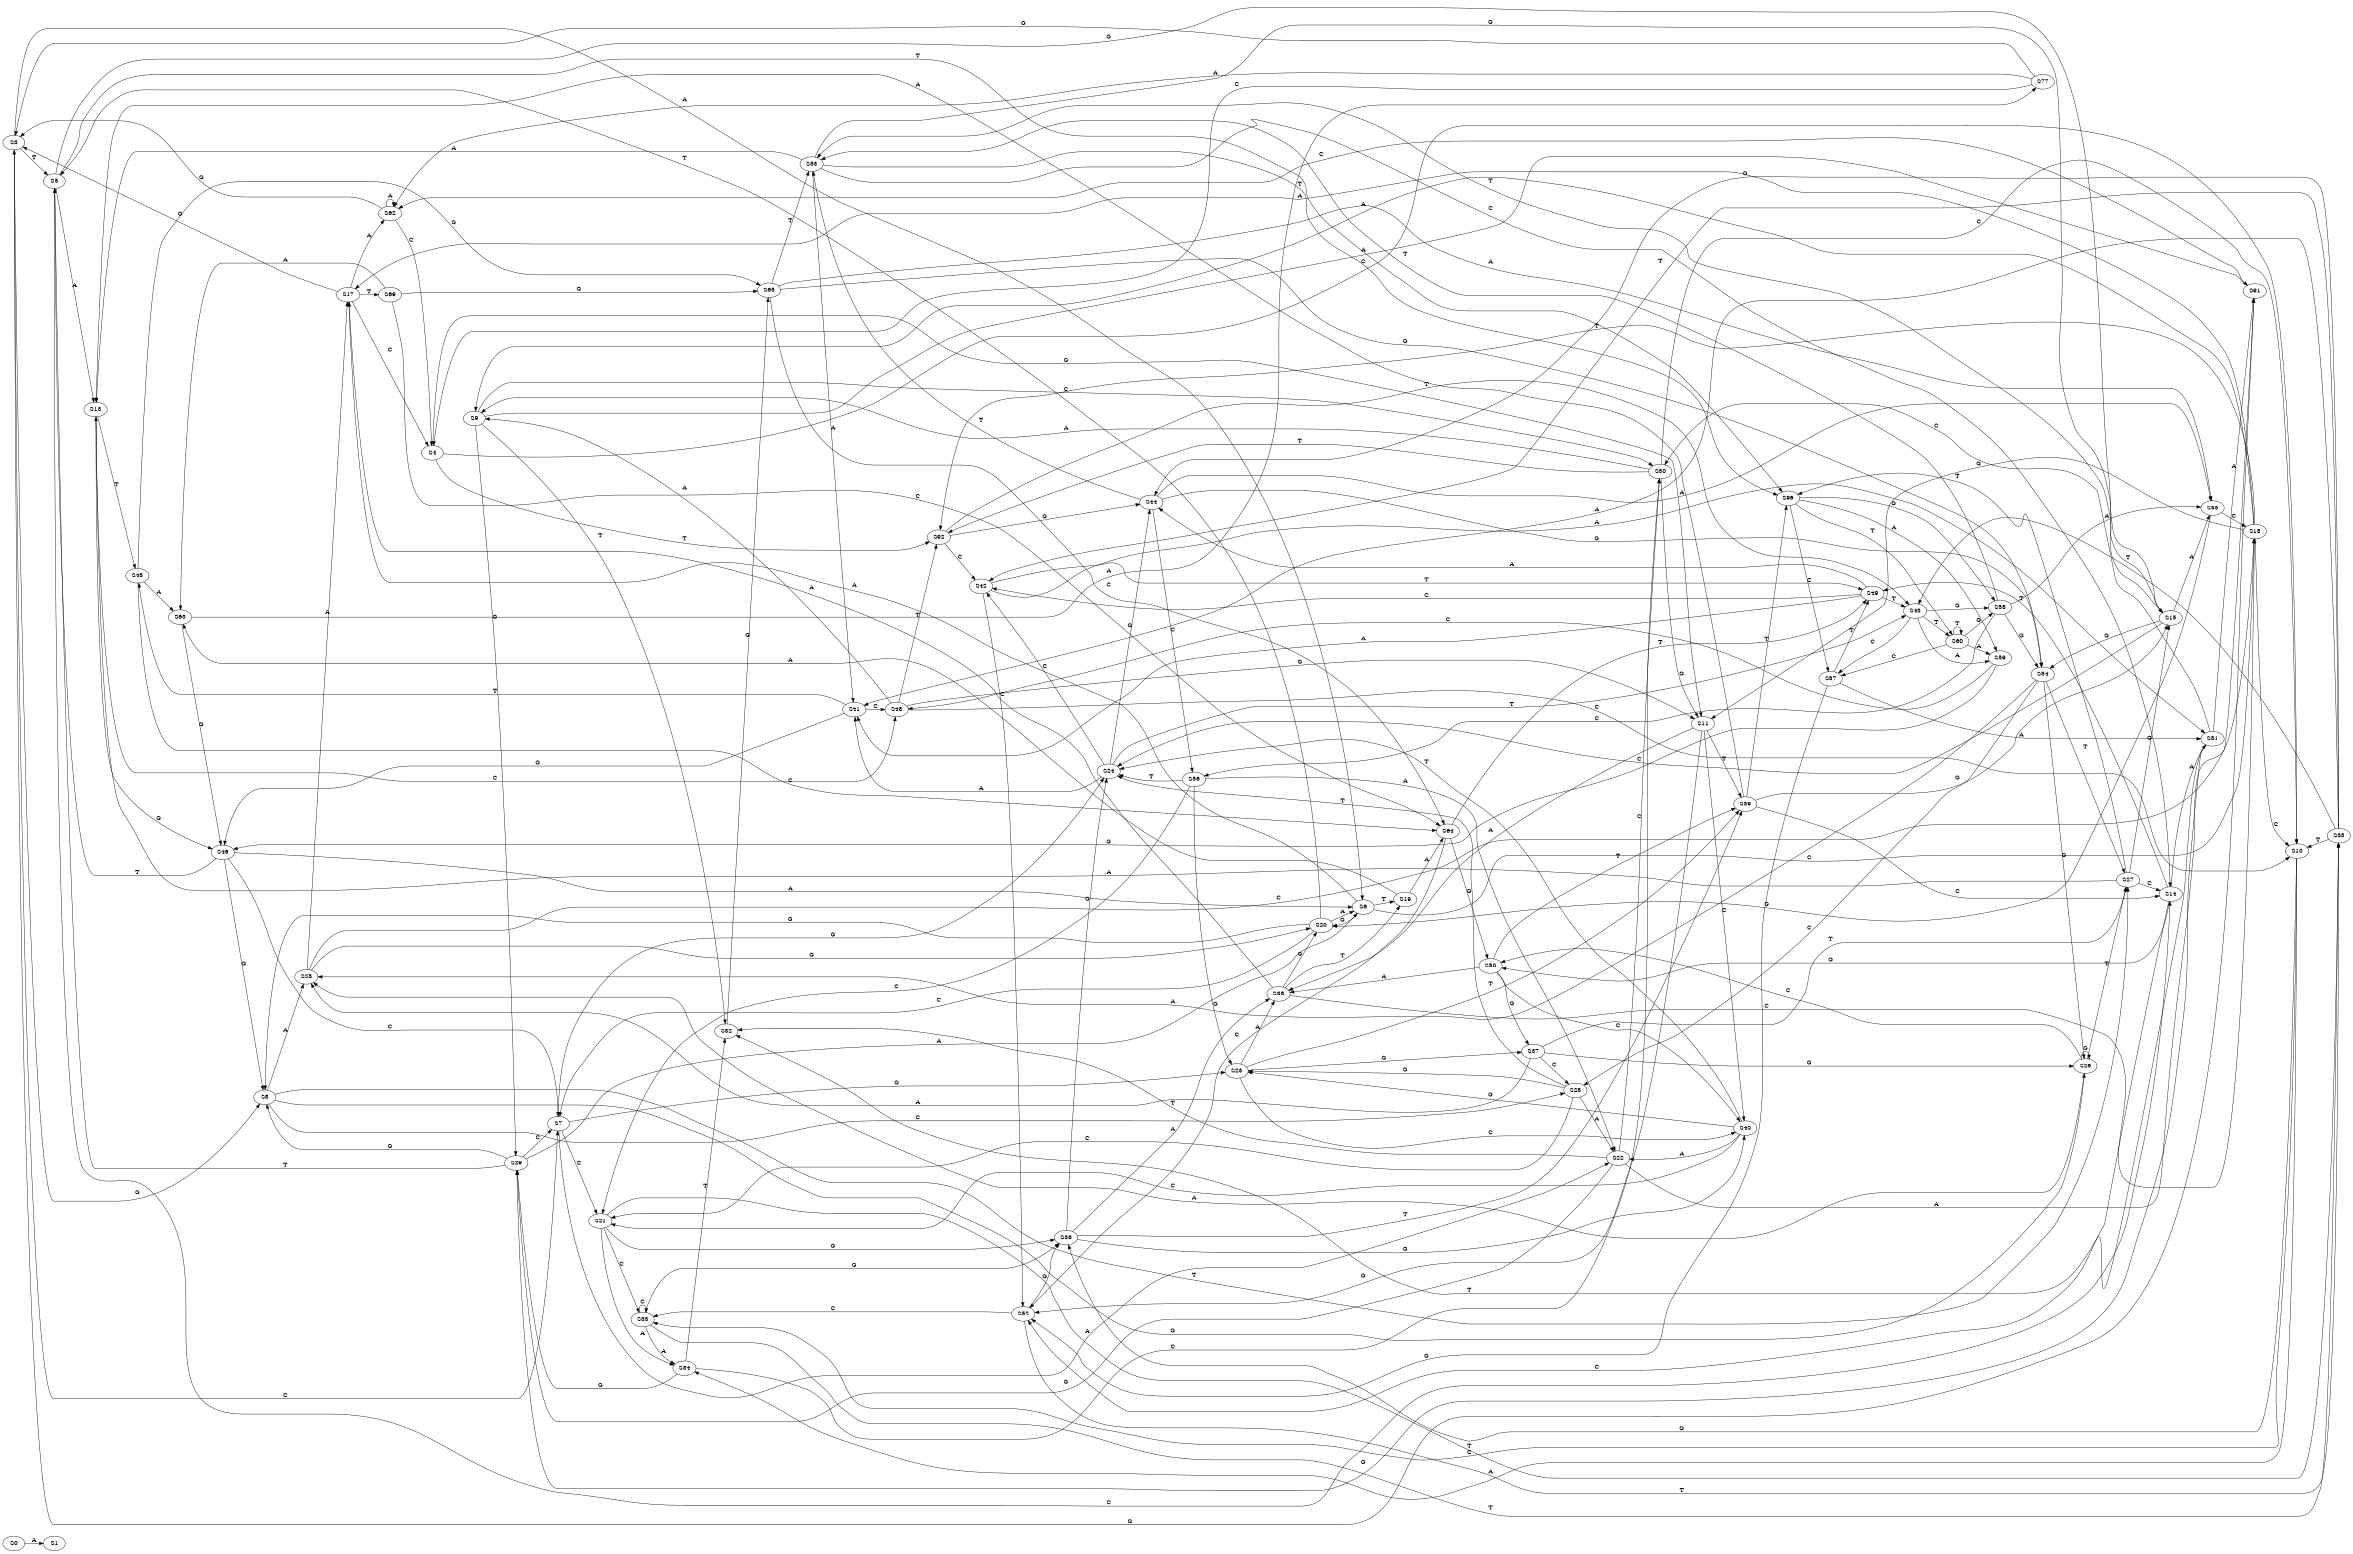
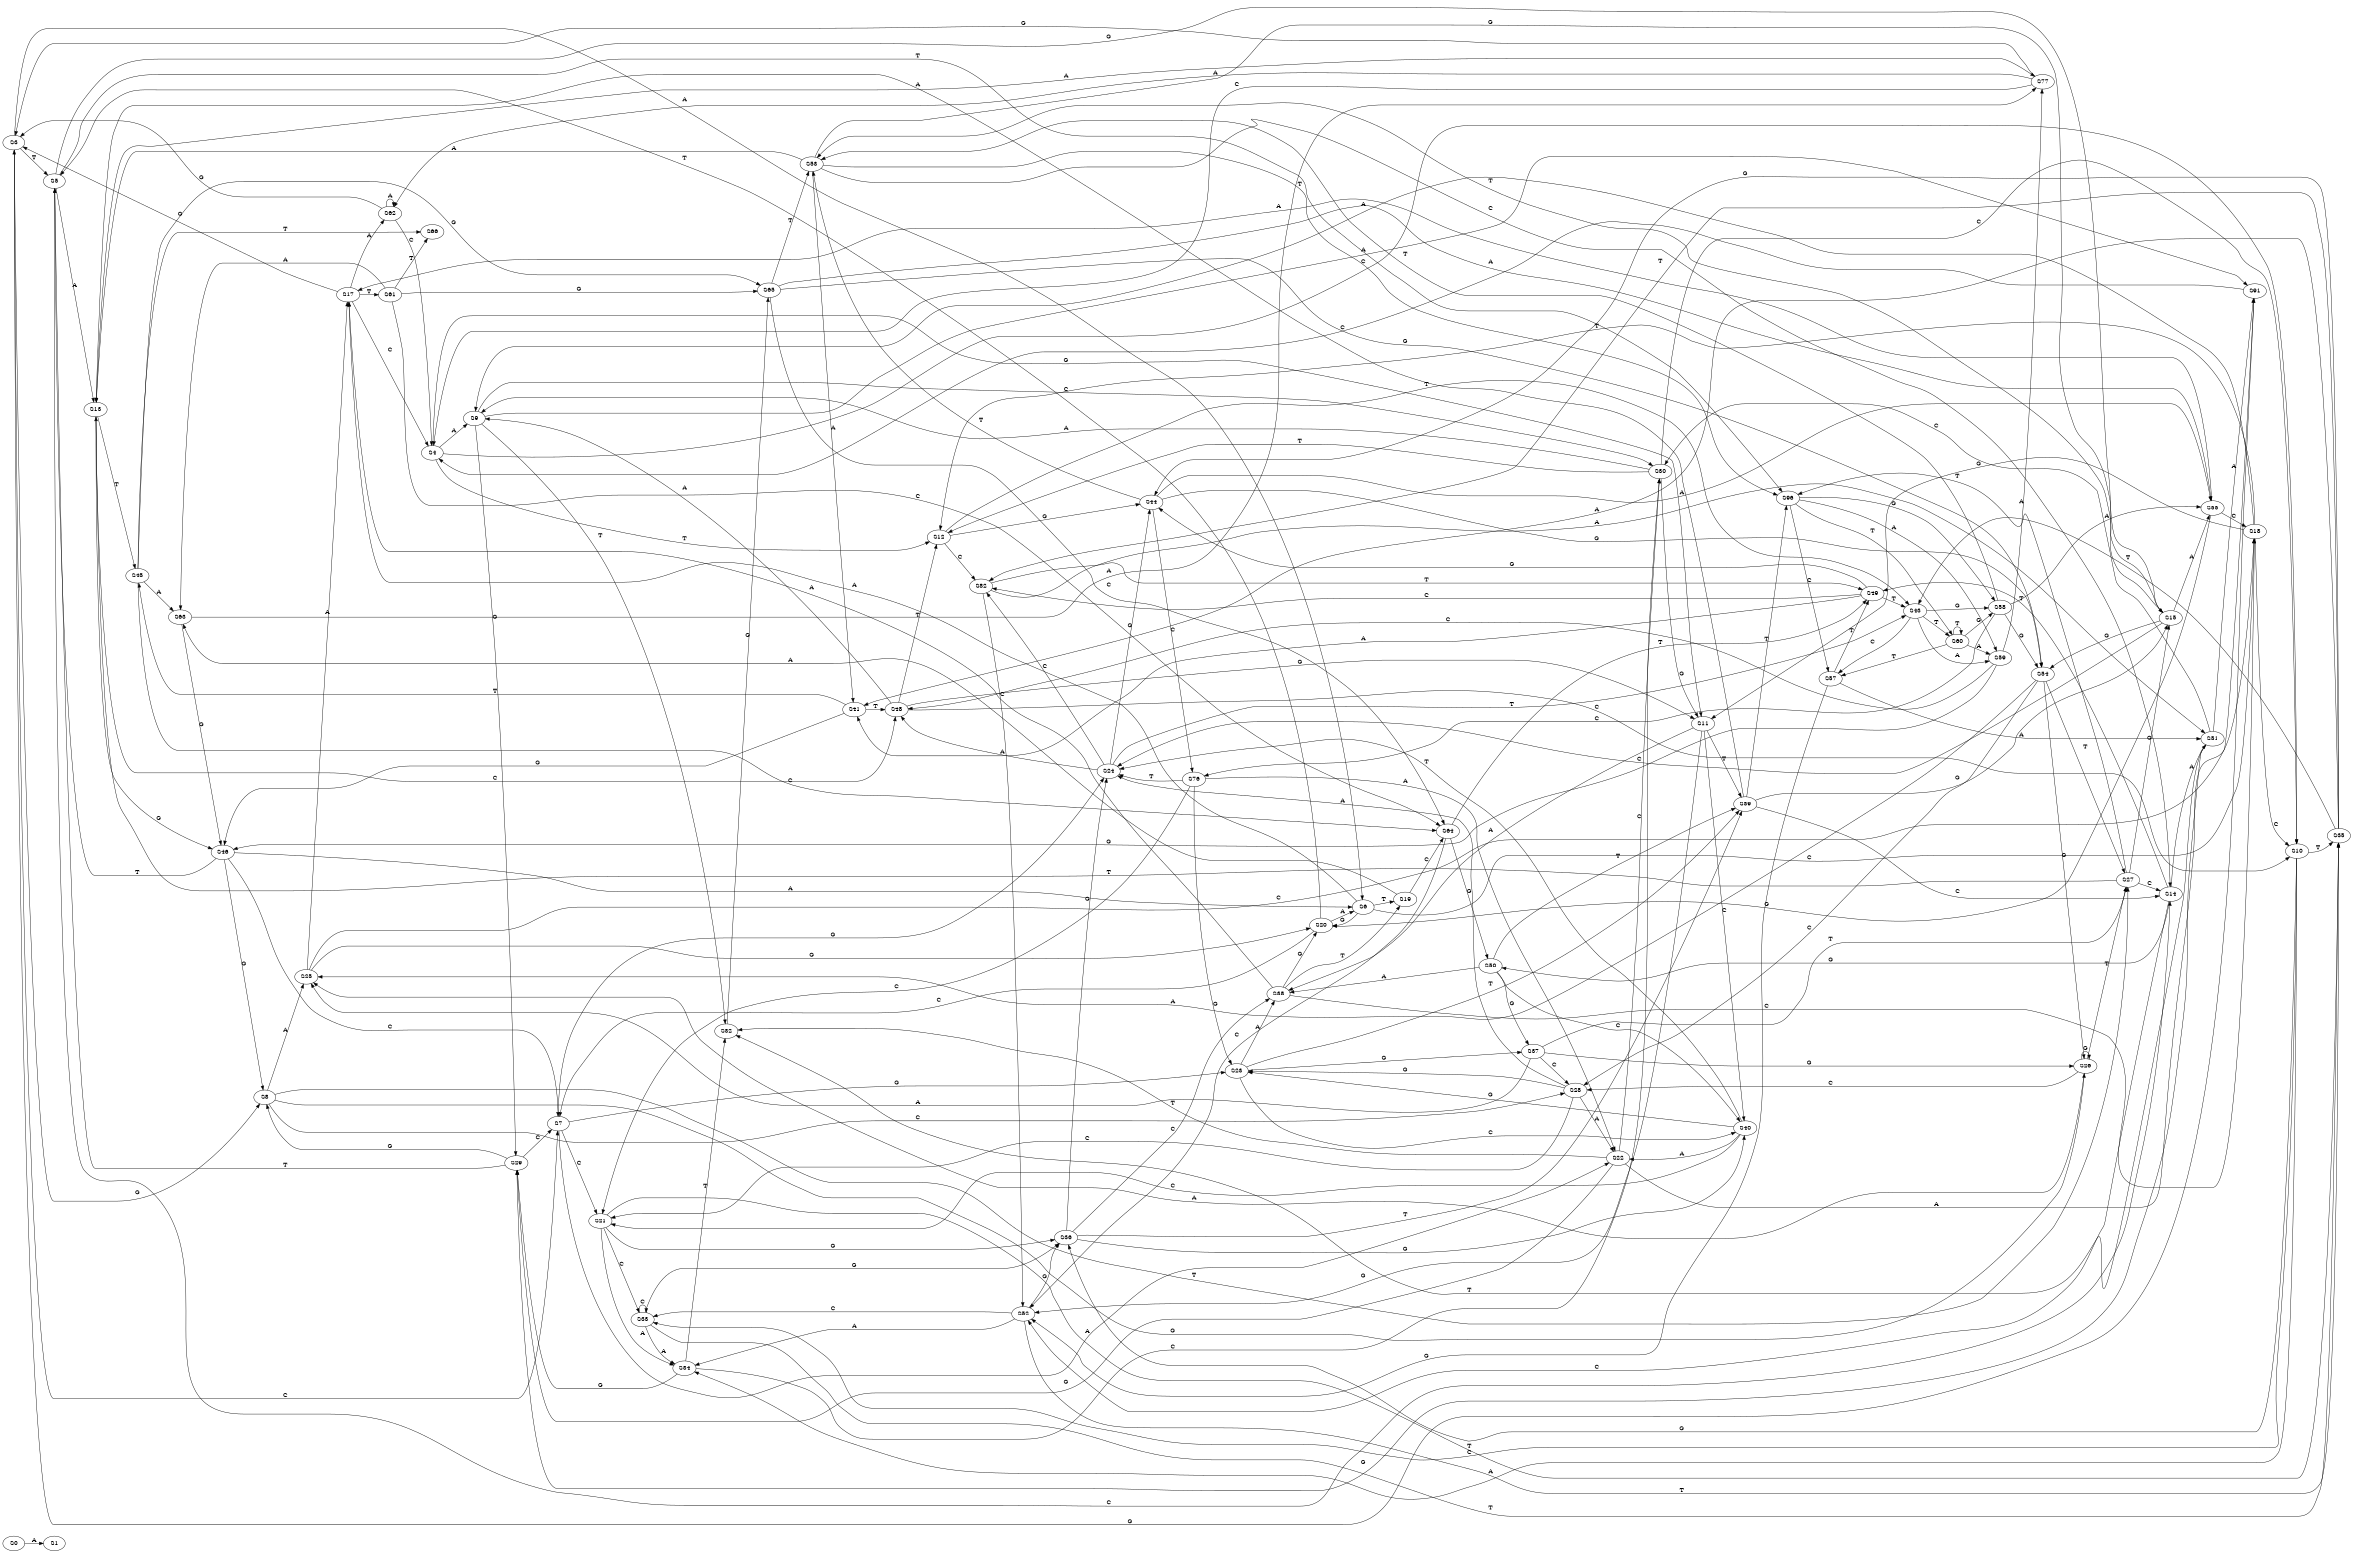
edge "S13" -> "S77": added, label "A"
edge "S91" -> "S62": now "S91" -> "S4"
edge "S18" -> "S17": now "S55" -> "S17"
node "S66": added
node "S69": label "S69" -> "S61"
edge "S59" -> "S77": added, label "A"
edge "S4" -> "S9": added, label "A"
node "S92": label "S92" -> "S12"
edge "S49" -> "S44": label "A" -> "G"
node "S42": label "S42" -> "S82"
edge "S60" -> "S57": label "C" -> "T"
edge "S41" -> "S48": label "C" -> "T"
node "S56": label "S56" -> "S76"
edge "S24" -> "S41": now "S24" -> "S48"
edge "S28" -> "S24": label "T" -> "A"
edge "S35" -> "S10": reversed
edge "S19" -> "S64": label "A" -> "C"
edge "S27" -> "S13": label "A" -> "T"
edge "S20" -> "S8": removed, label "G"
edge "S26" -> "S50": now "S26" -> "S28"
edge "S29" -> "S6": removed, label "A"
edge "S36" -> "S38": label "A" -> "C"
edge "S52" -> "S34": added, label "A"
